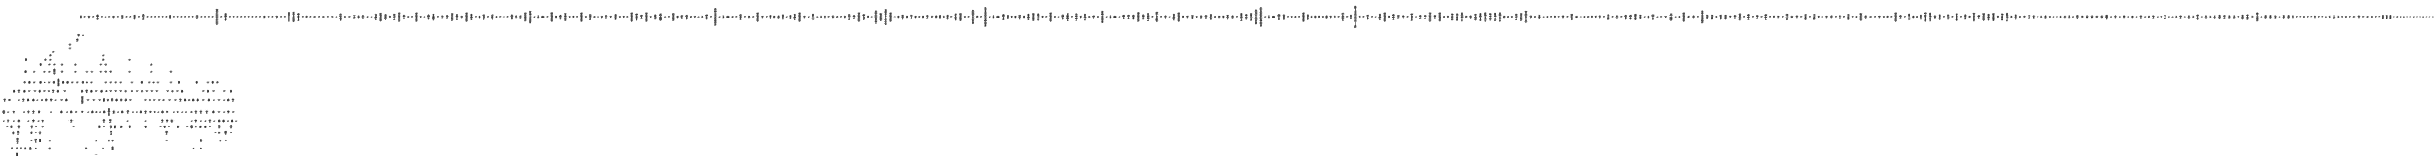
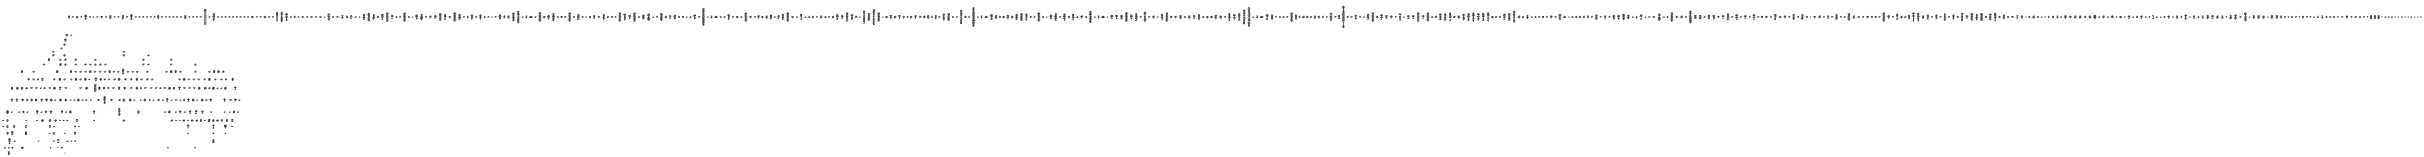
node "# 0x3f4 JUMPDEST PUSHX MemData MLOAD SUB RETURN": added
